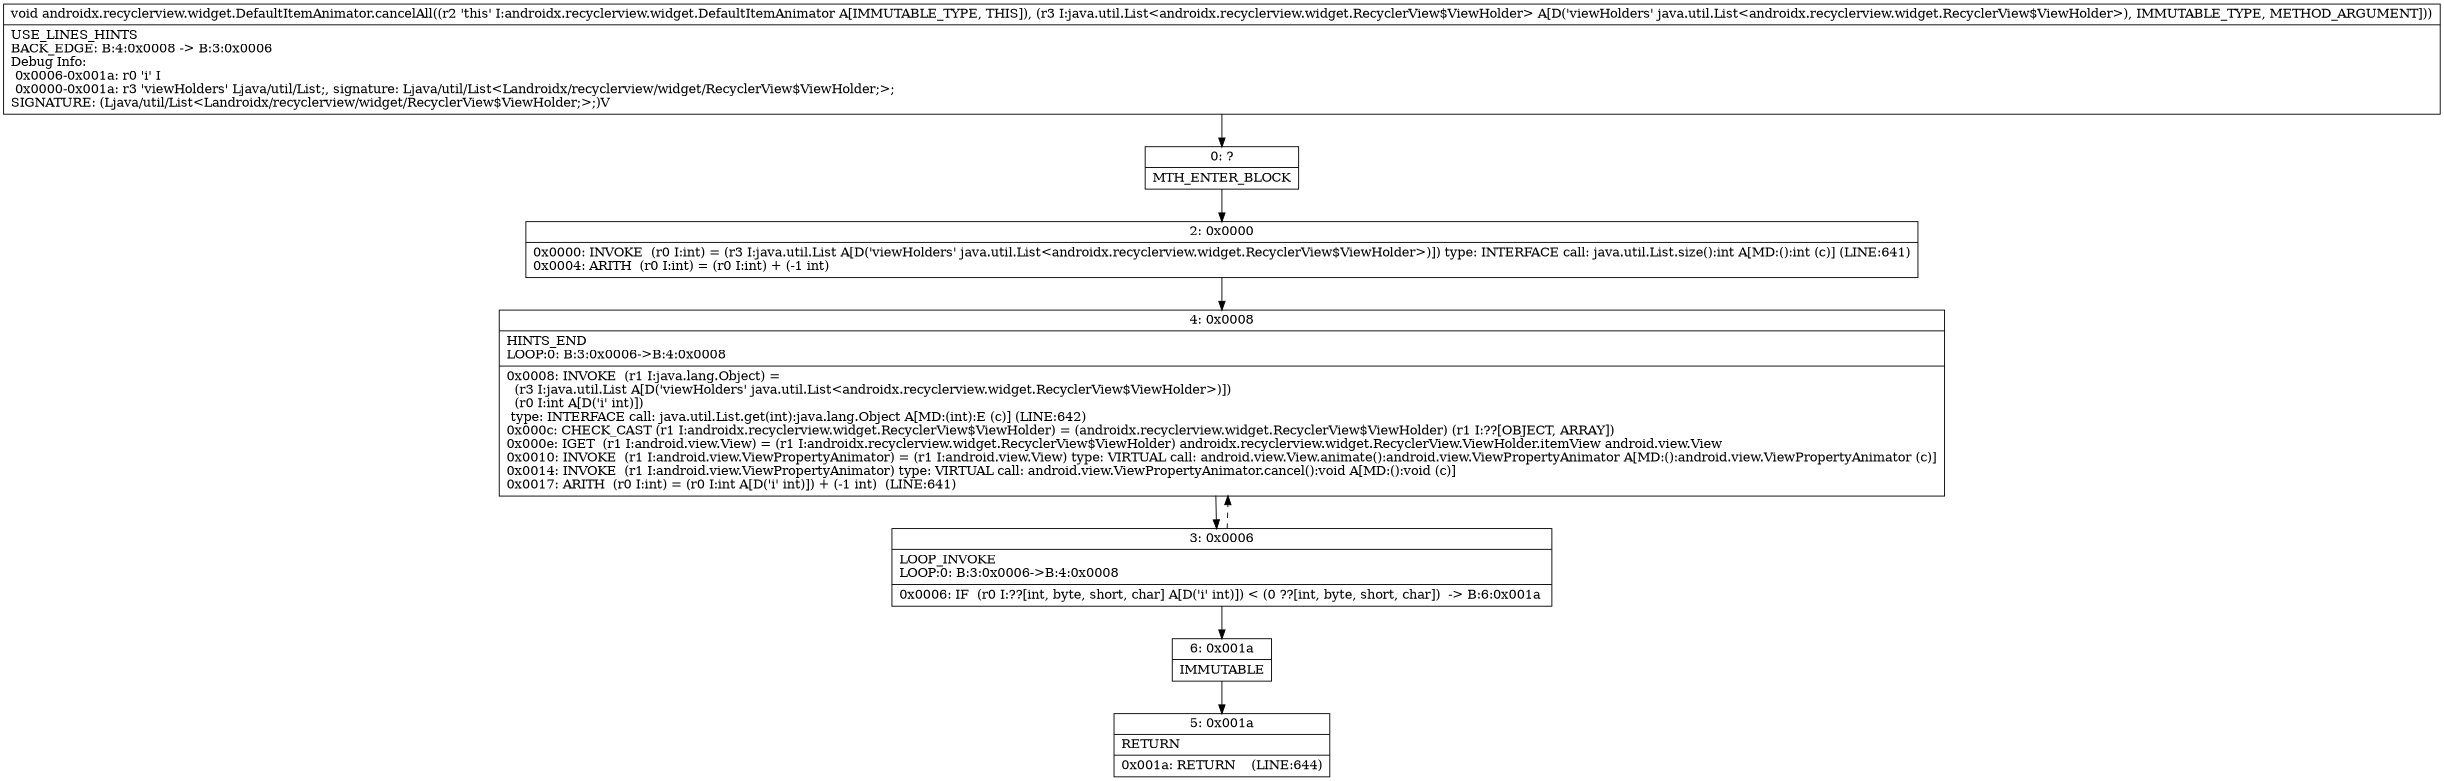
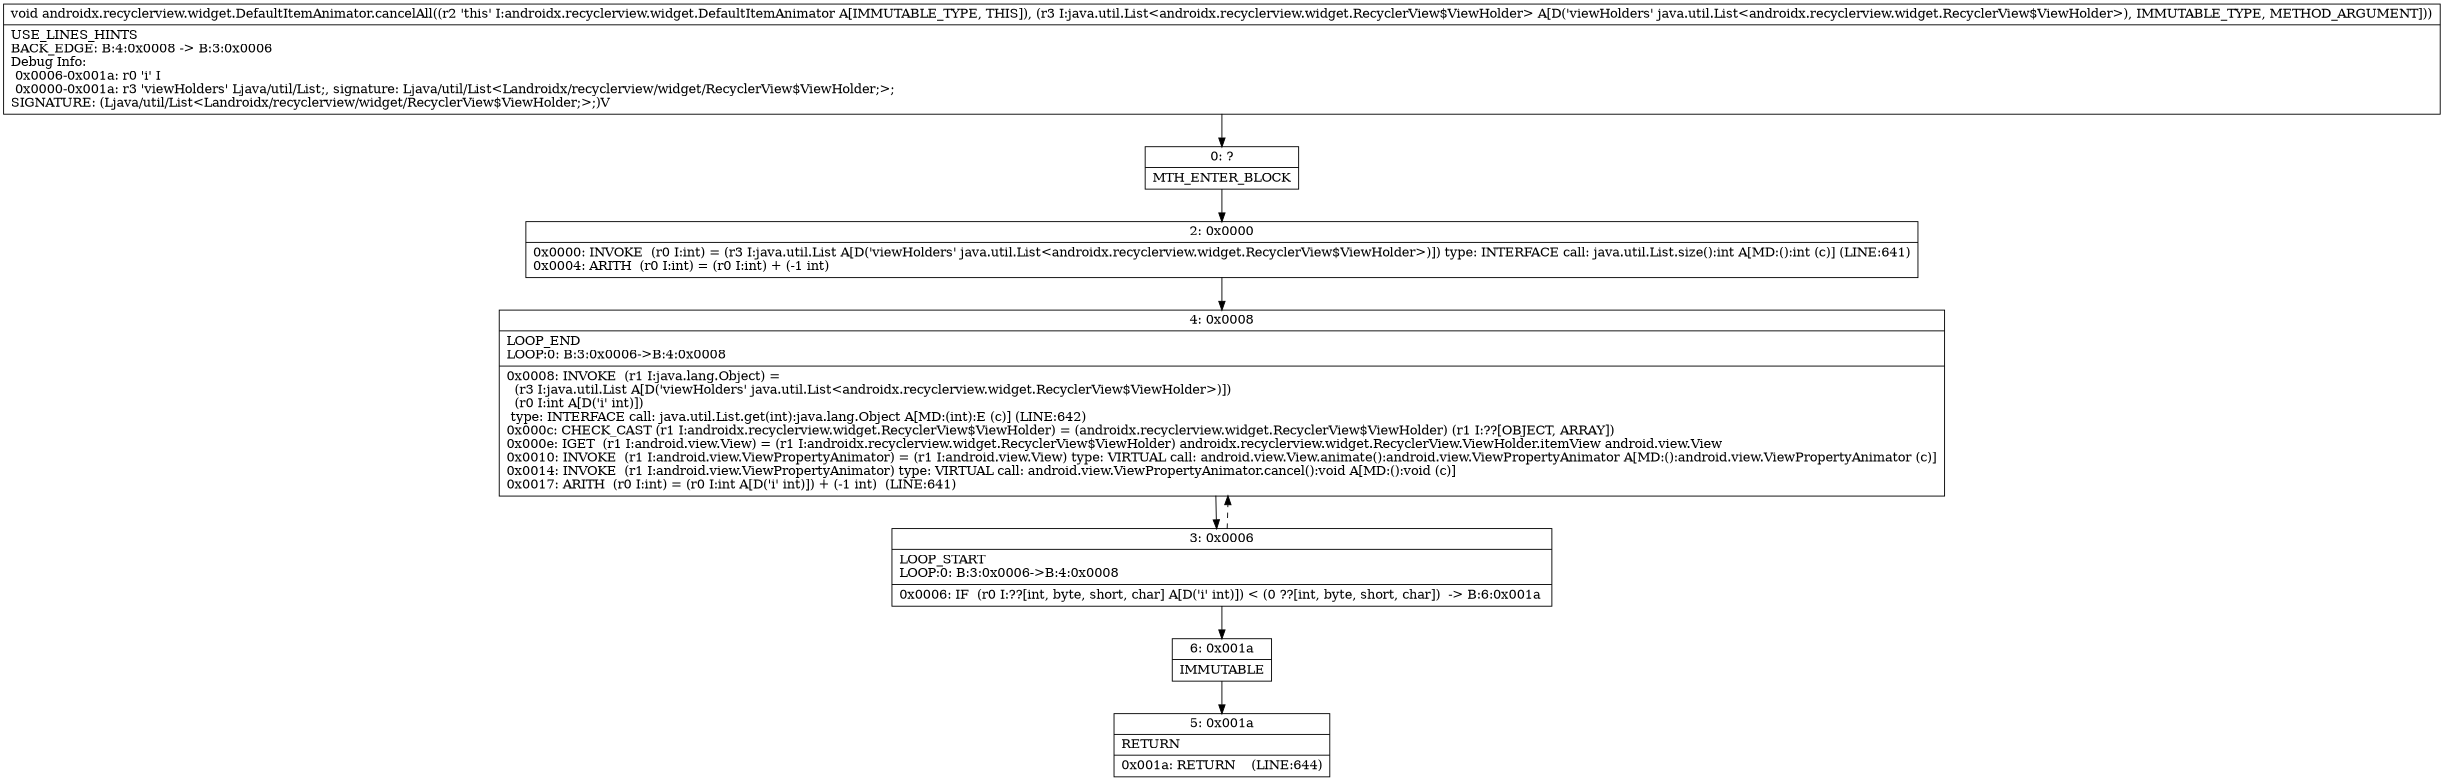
node "4: 0x0008": text "HINTS_END" -> "LOOP_END"
node "3: 0x0006": text "LOOP_INVOKE" -> "LOOP_START"
